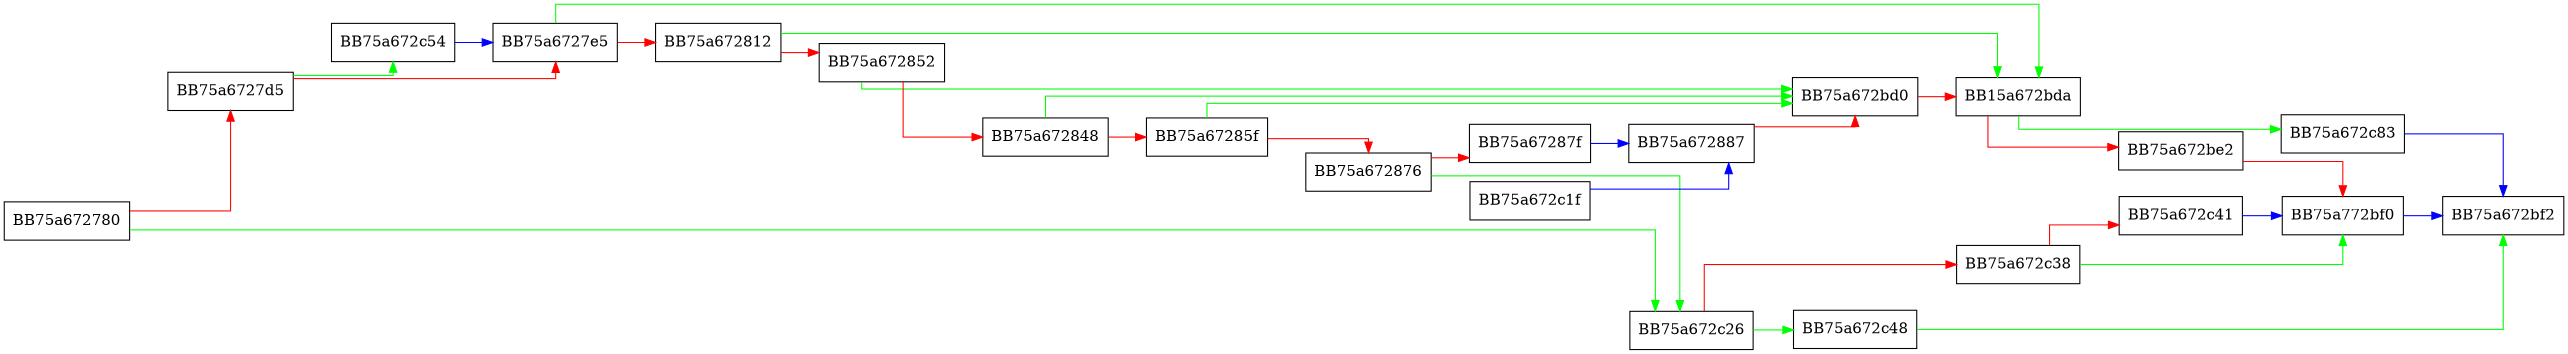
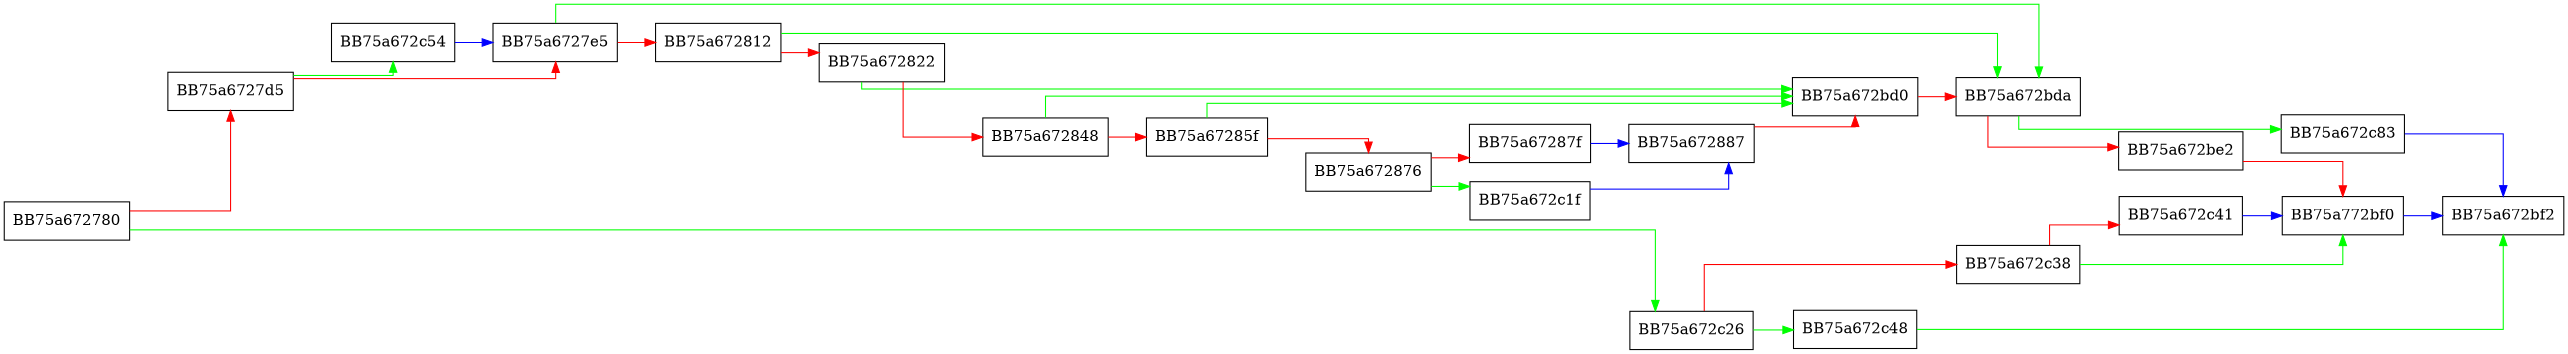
node "BB75a672852": label "BB75a672852" -> "BB75a672822"
node "BB15a672bda": label "BB15a672bda" -> "BB75a672bda"
edge "BB75a672876" -> "BB75a672c26": now "BB75a672876" -> "BB75a672c1f"
